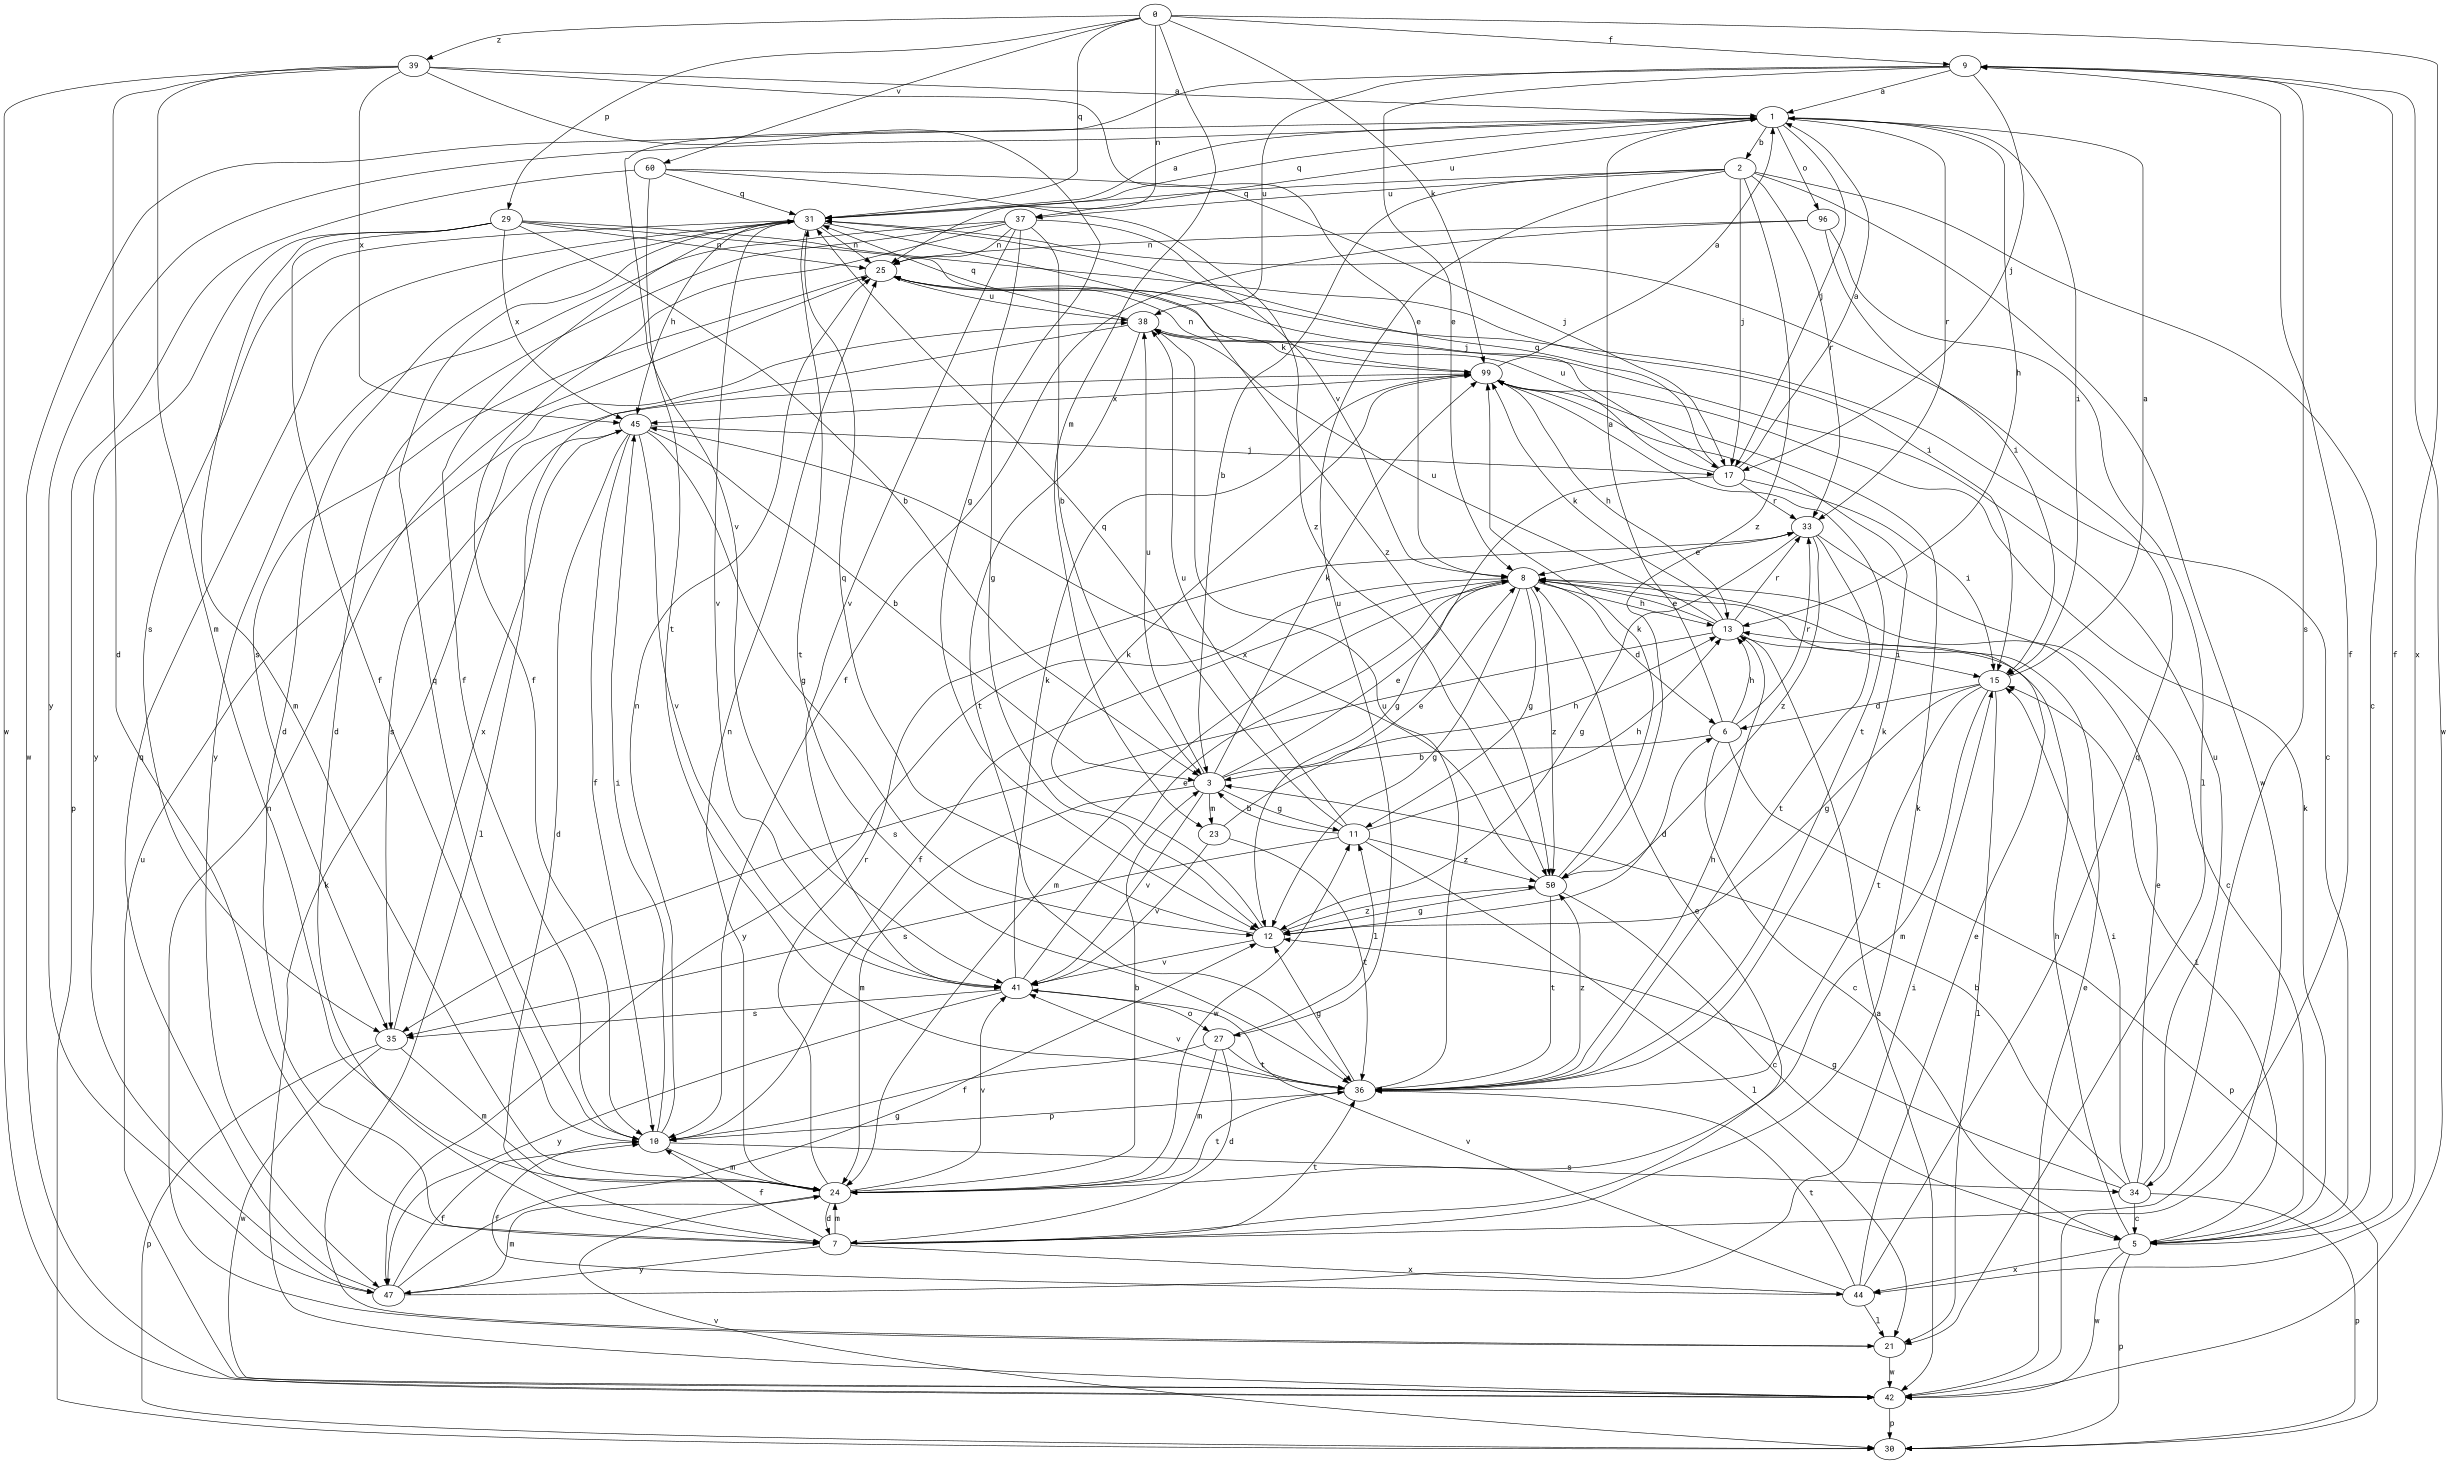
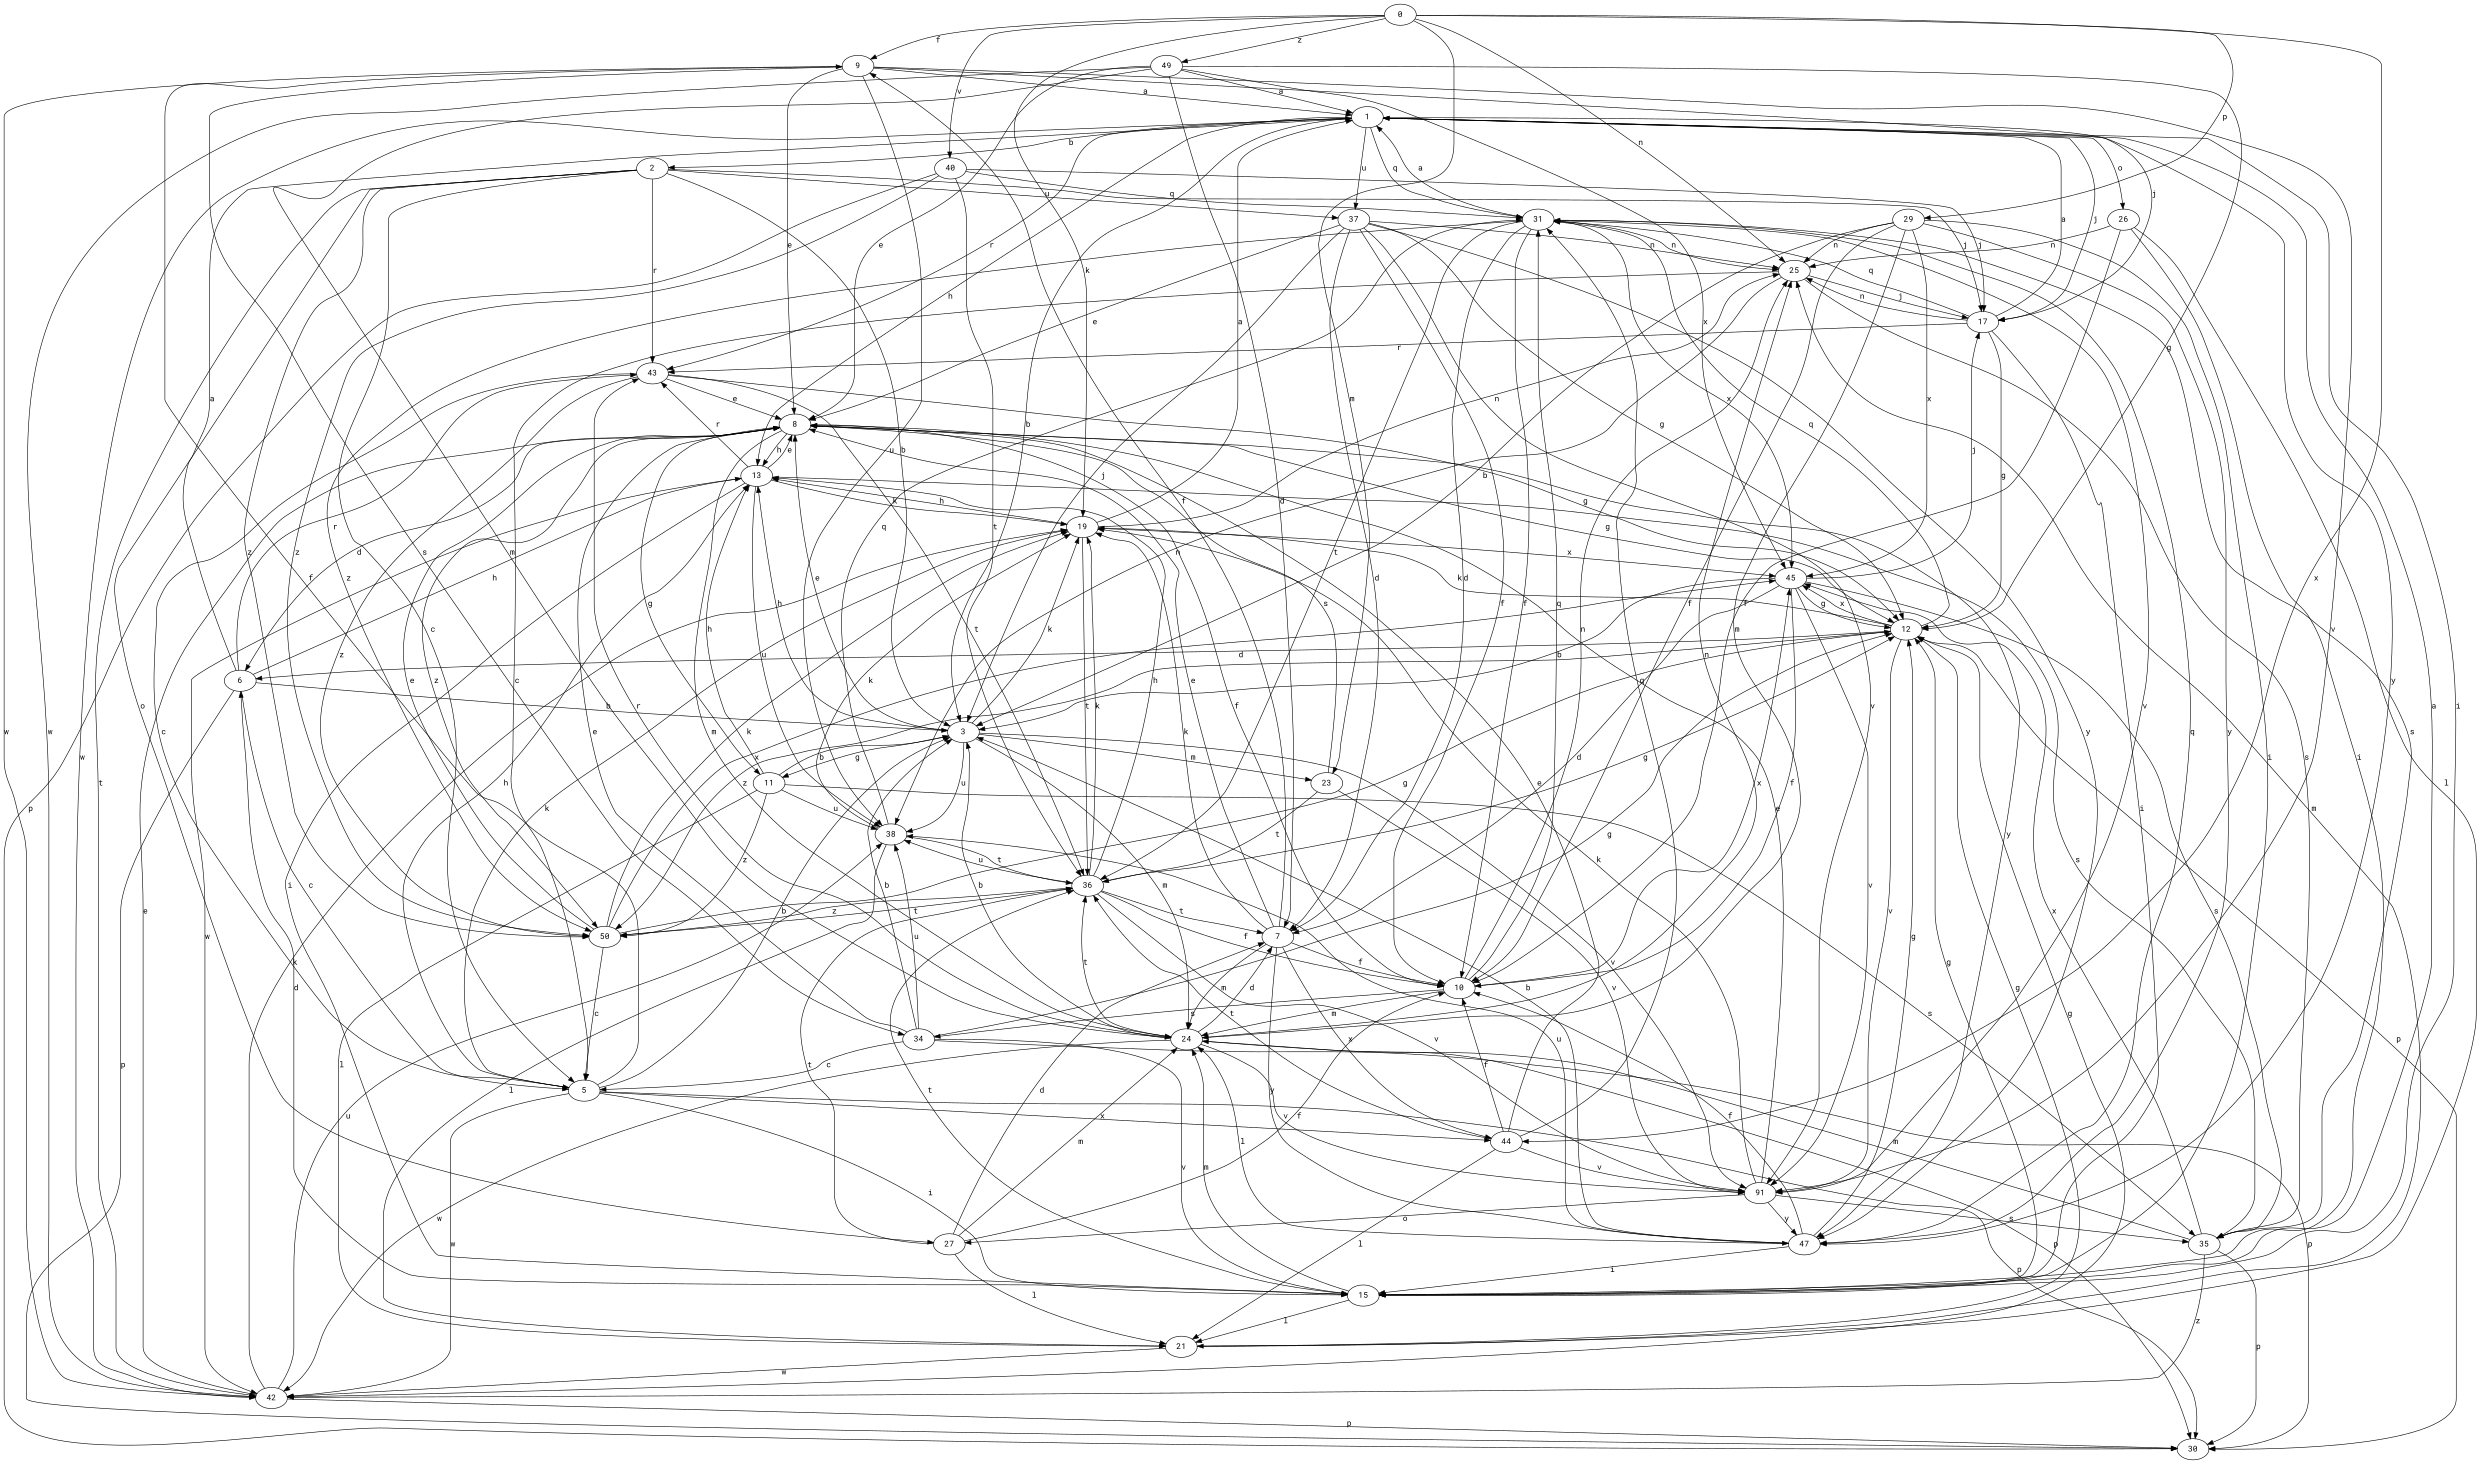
node "39": label "39" -> "49"
node "60": label "60" -> "40"
edge "0" -> "31": removed, label "q"
edge "2" -> "31": removed, label "q"
node "96": label "96" -> "26"
edge "25" -> "38": label "u" -> "n"
edge "29" -> "17": now "25" -> "17"
edge "1" -> "3": added, label "b"
edge "31" -> "45": label "h" -> "x"
node "99": label "99" -> "19"
edge "17" -> "25": label "u" -> "n"
edge "37" -> "8": label "v" -> "e"
edge "37" -> "3": label "b" -> "j"
edge "11" -> "31": removed, label "q"
node "33": label "33" -> "43"
edge "50" -> "8": added, label "e"
edge "2" -> "27": label "u" -> "o"
edge "12" -> "45": added, label "x"
edge "23" -> "8": label "e" -> "s"
edge "10" -> "45": label "i" -> "x"
edge "2" -> "42": label "w" -> "t"
edge "21" -> "25": label "n" -> "m"
edge "34" -> "15": label "i" -> "v"
edge "5" -> "3": added, label "b"
edge "47" -> "3": added, label "b"
edge "27" -> "11": now "27" -> "21"
node "41": label "41" -> "91"
edge "47" -> "38": added, label "u"
edge "13" -> "42": label "a" -> "w"
edge "12" -> "30": added, label "p"
edge "36" -> "10": label "p" -> "f"
edge "24" -> "11": now "24" -> "42"
edge "7" -> "36": reversed
edge "35" -> "42": label "w" -> "z"
edge "47" -> "24": label "m" -> "l"
edge "21" -> "12": added, label "g"
edge "24" -> "30": label "v" -> "p"
edge "42" -> "12": added, label "g"
